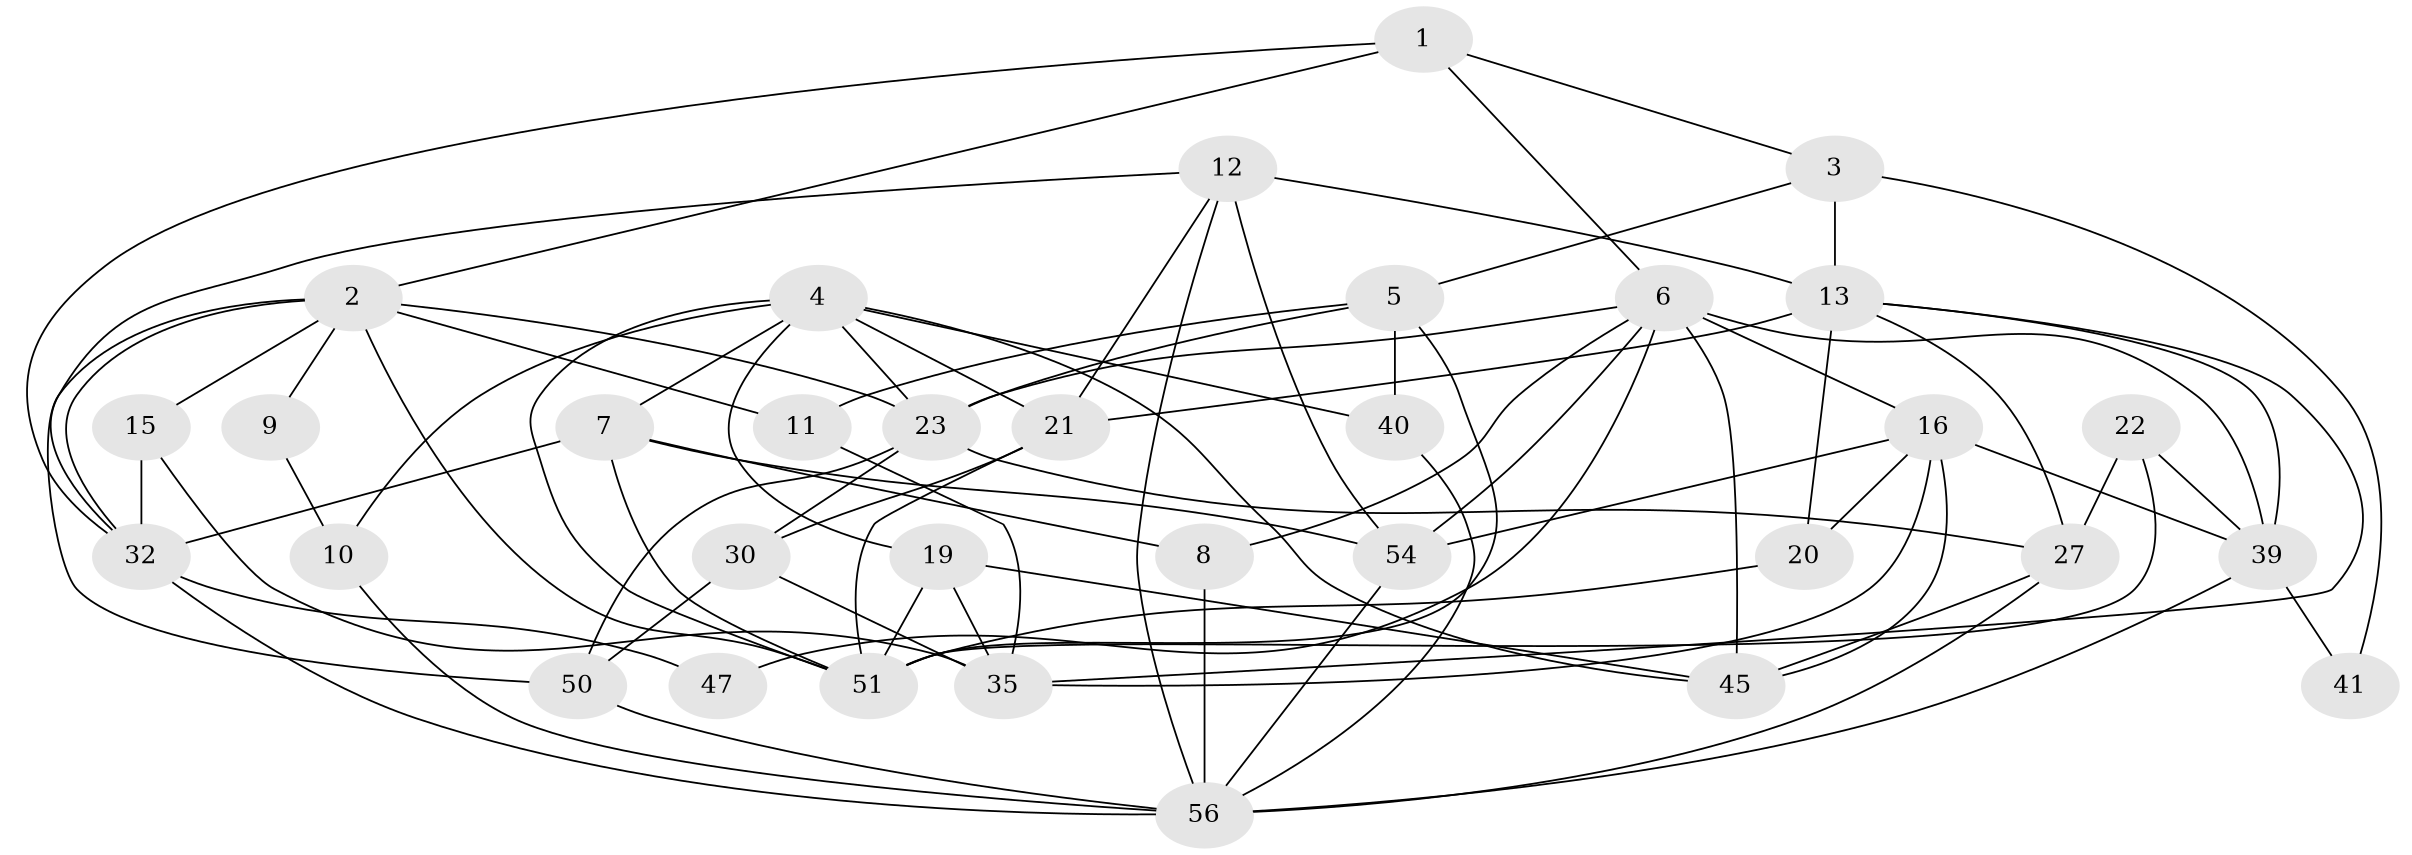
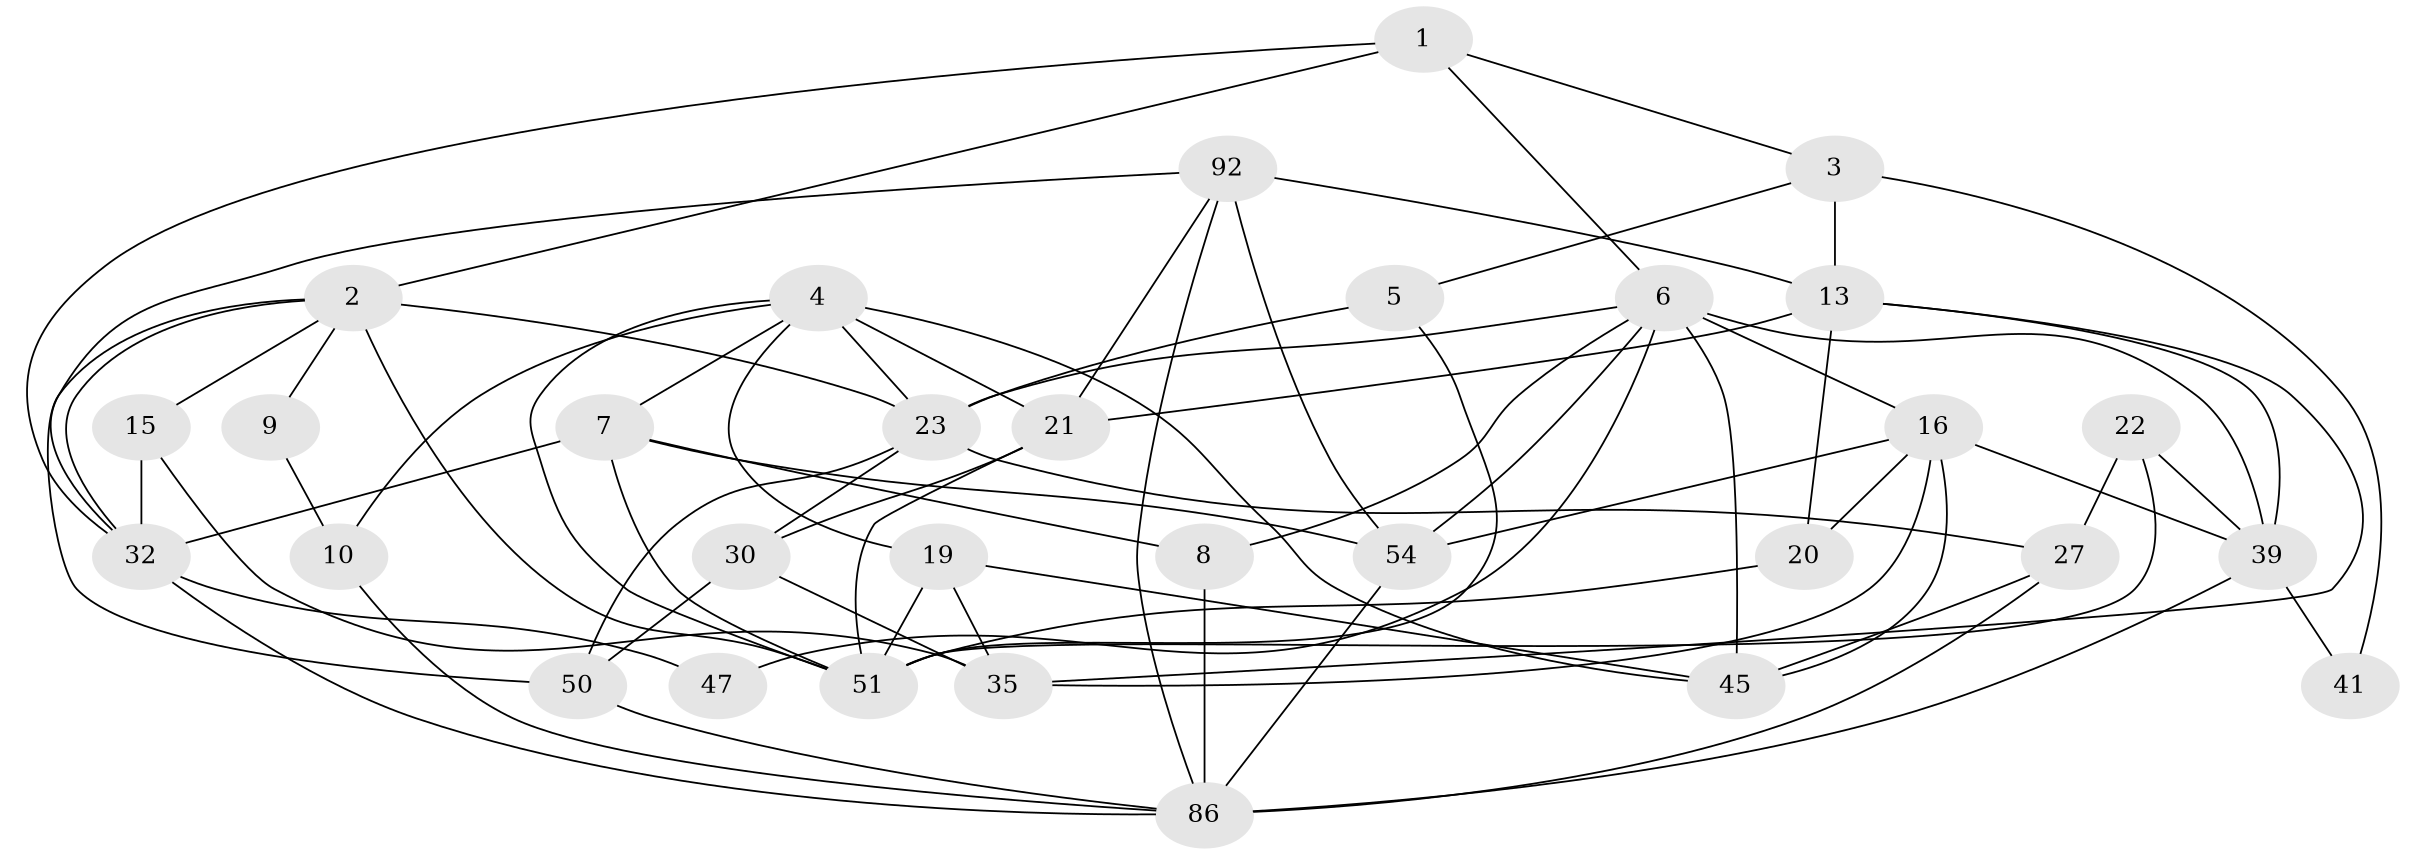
node "12": label "12" -> "92"
edge "13" -- "27": removed
node "11": removed
node "40": removed
node "56": label "56" -> "86"
